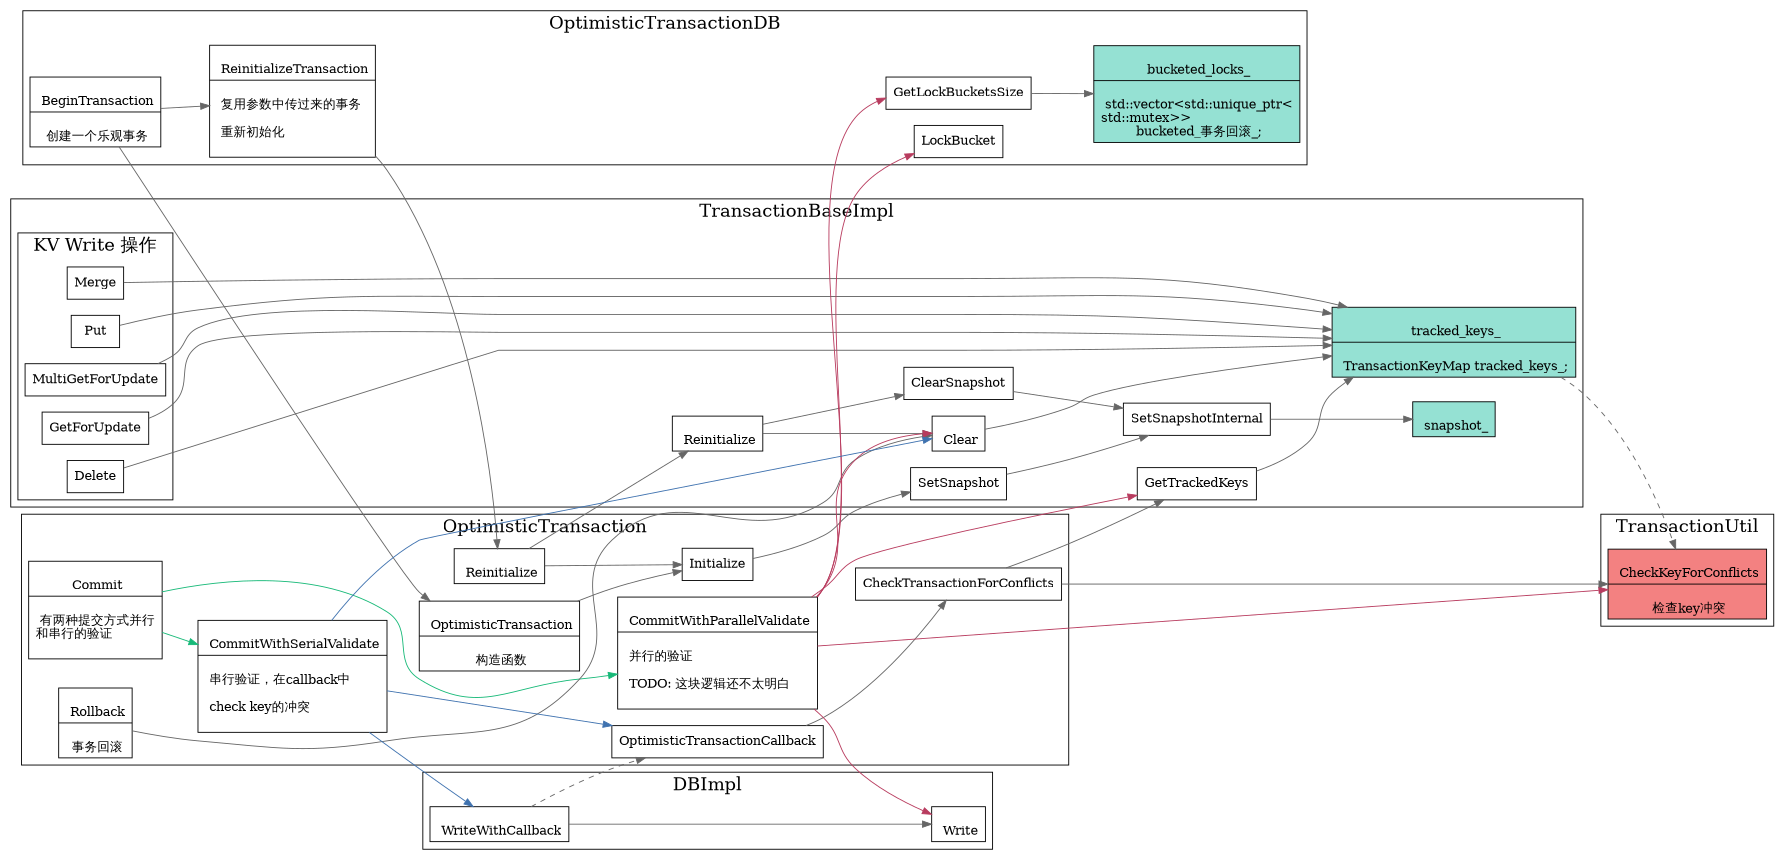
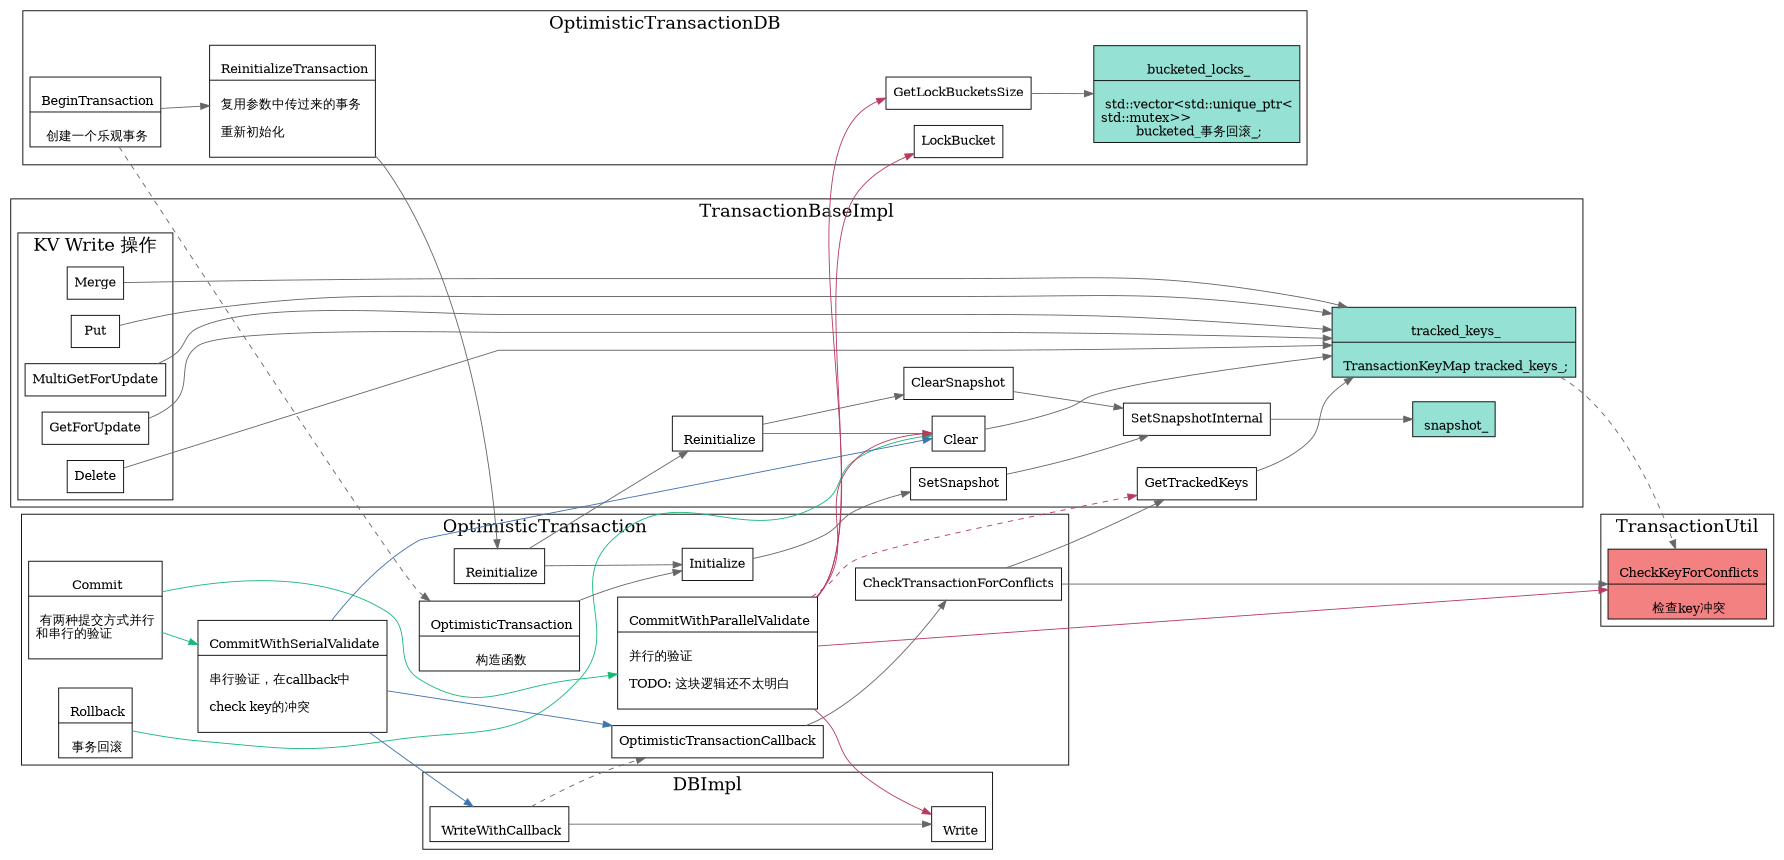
edge "BeginTransaction" -> "OptimisticTransaction": style solid -> dashed
edge "CommitWithParallelValidate" -> "GetTrackedKeys": style solid -> dashed
edge "Rollback" -> "Clear": color gray40 -> #17b978
